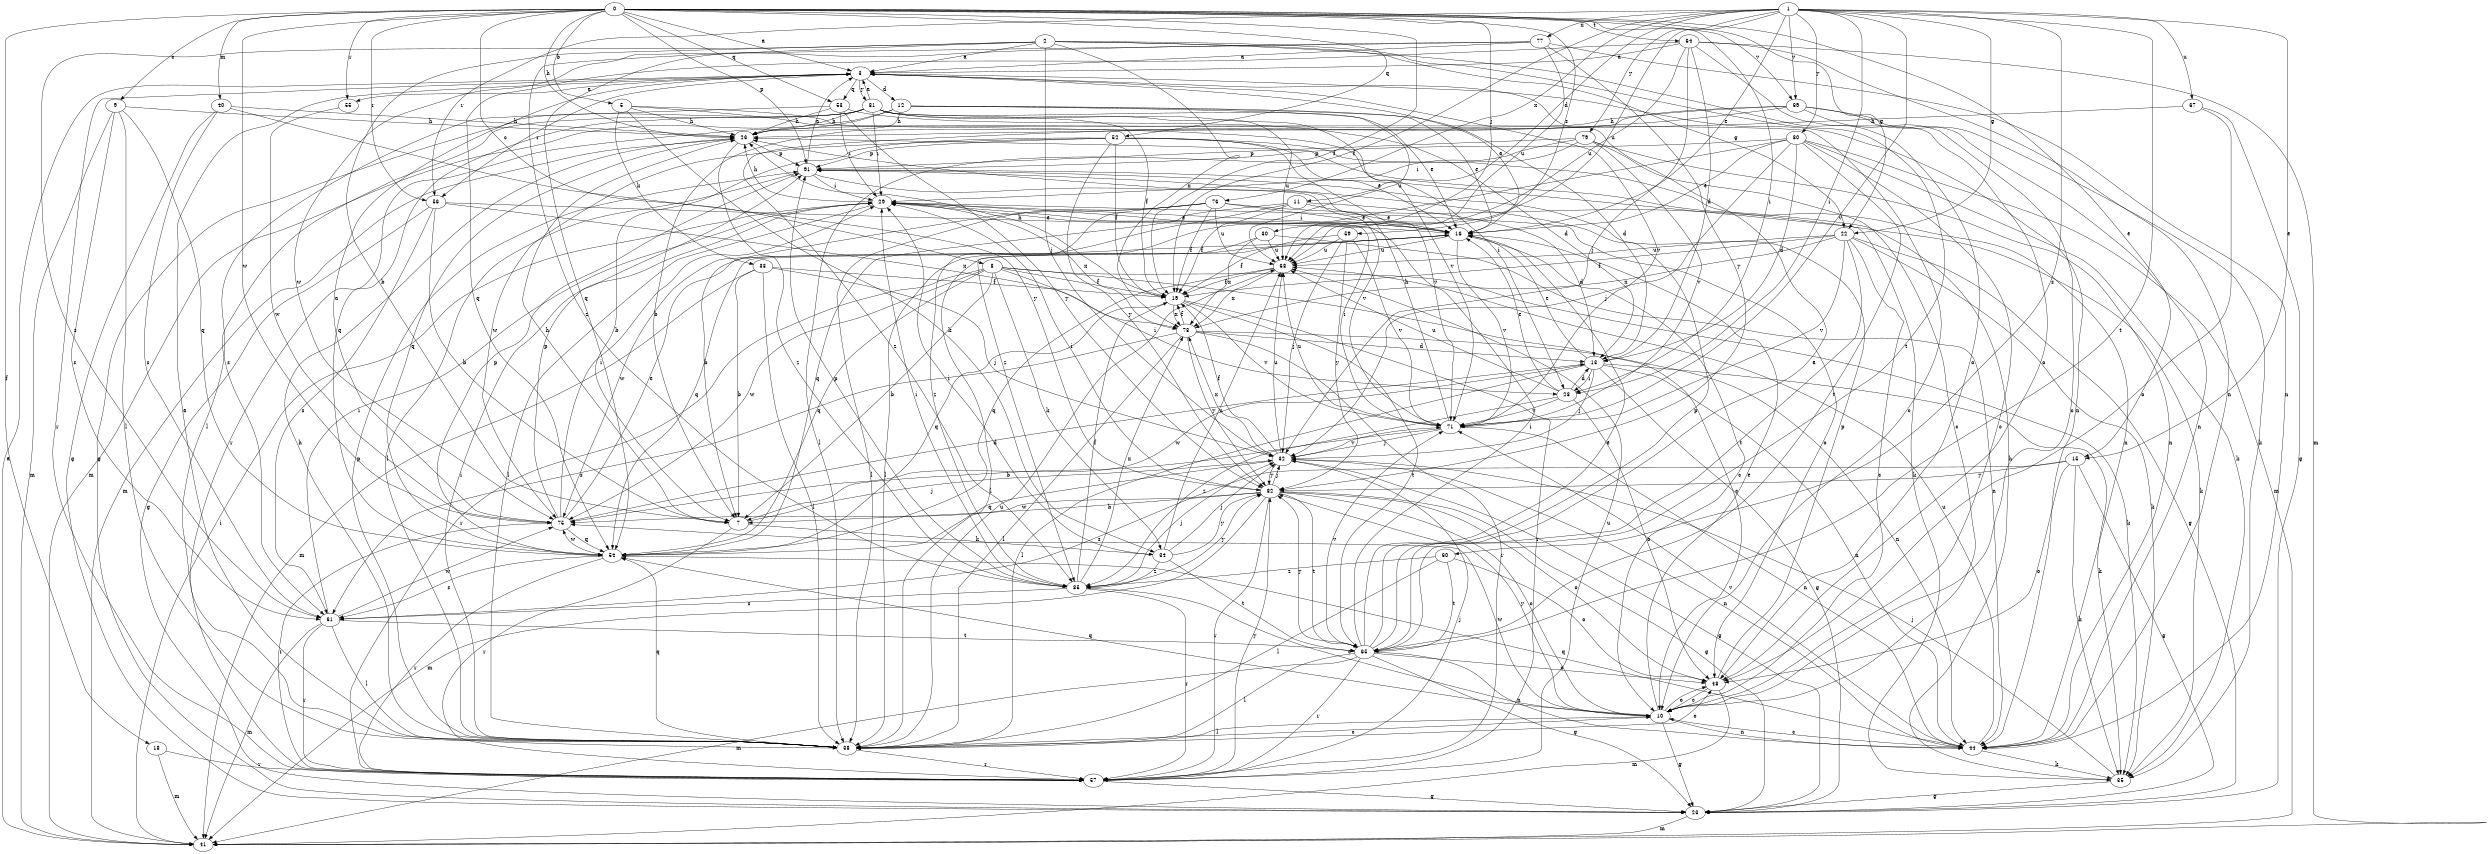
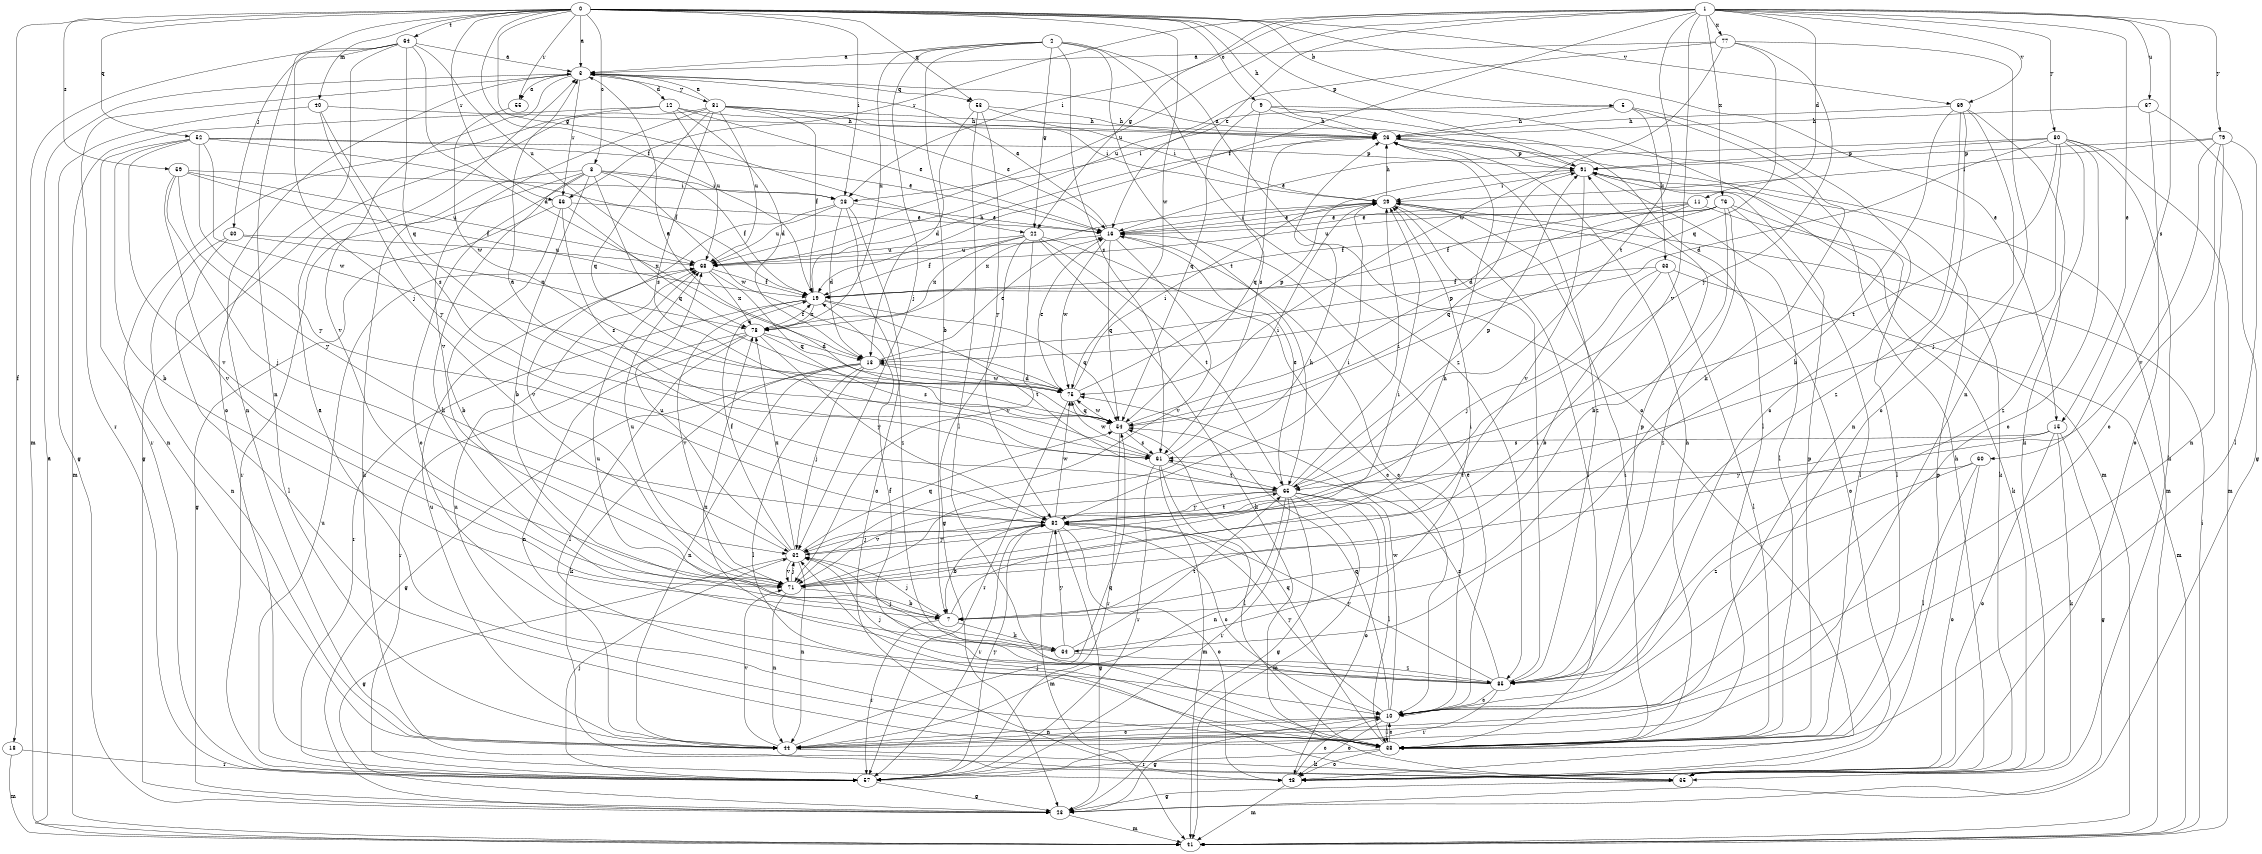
edge "13" -> "28": now "59" -> "28"
